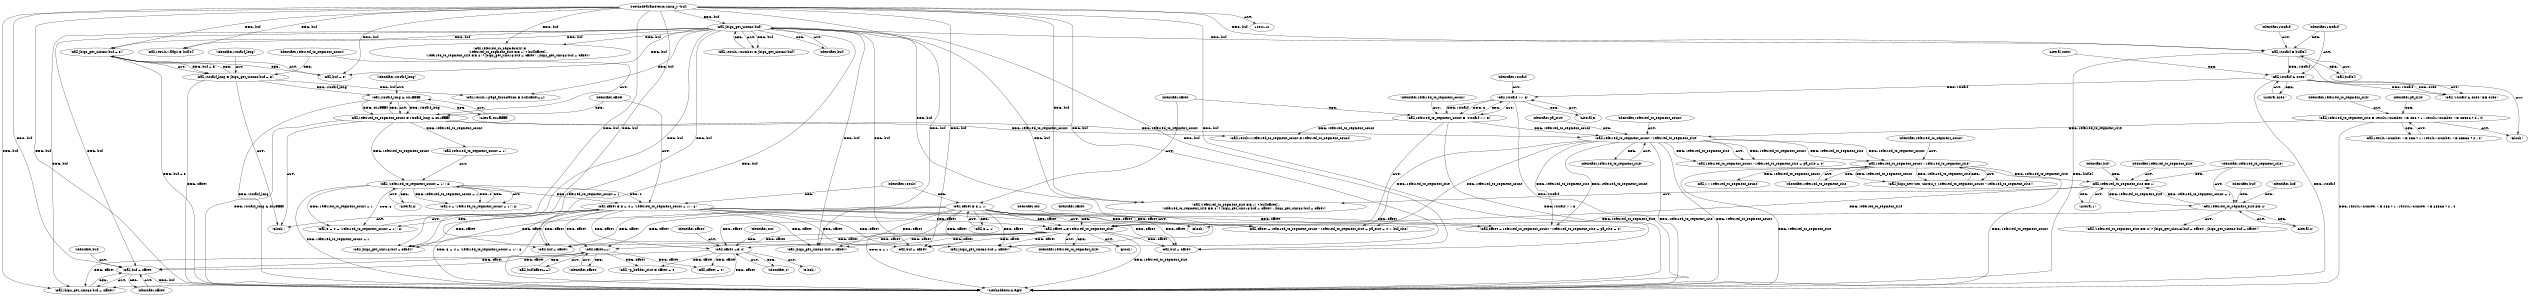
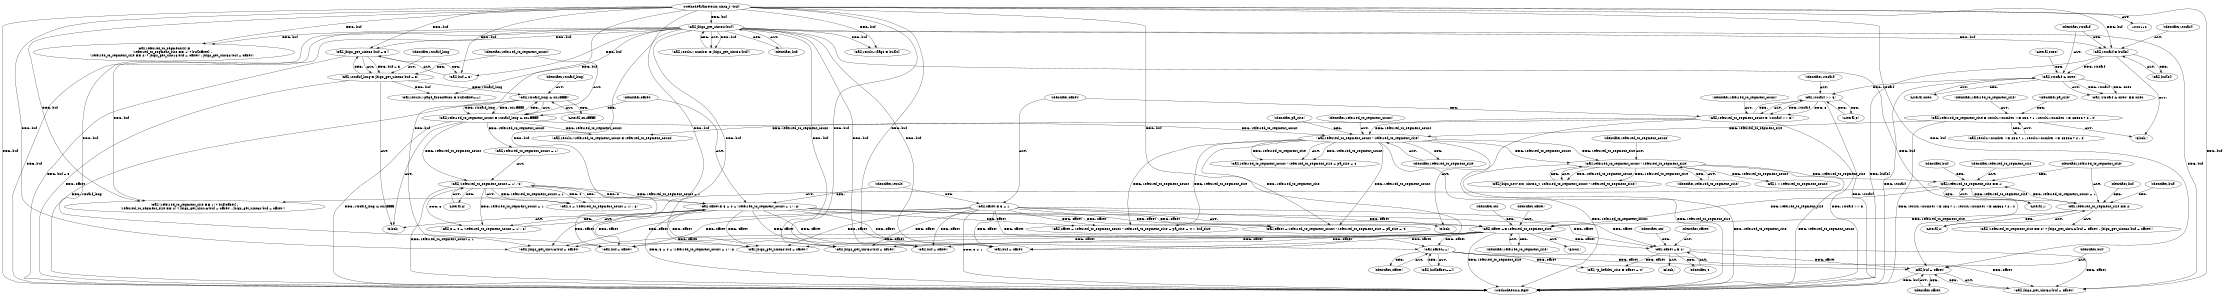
edge "(Literal,5)" -> "(Call,rtscarf >> 5)": label "AST: " -> "DDG: "
edge "(Call,offset = 5 + 1)" -> "(Call,offset += referred_to_segment_size)": label "CFG: offset" -> "DDG: offset"
node "(Call,5 + 1)": removed
node "(Call,offset + 4)": removed
